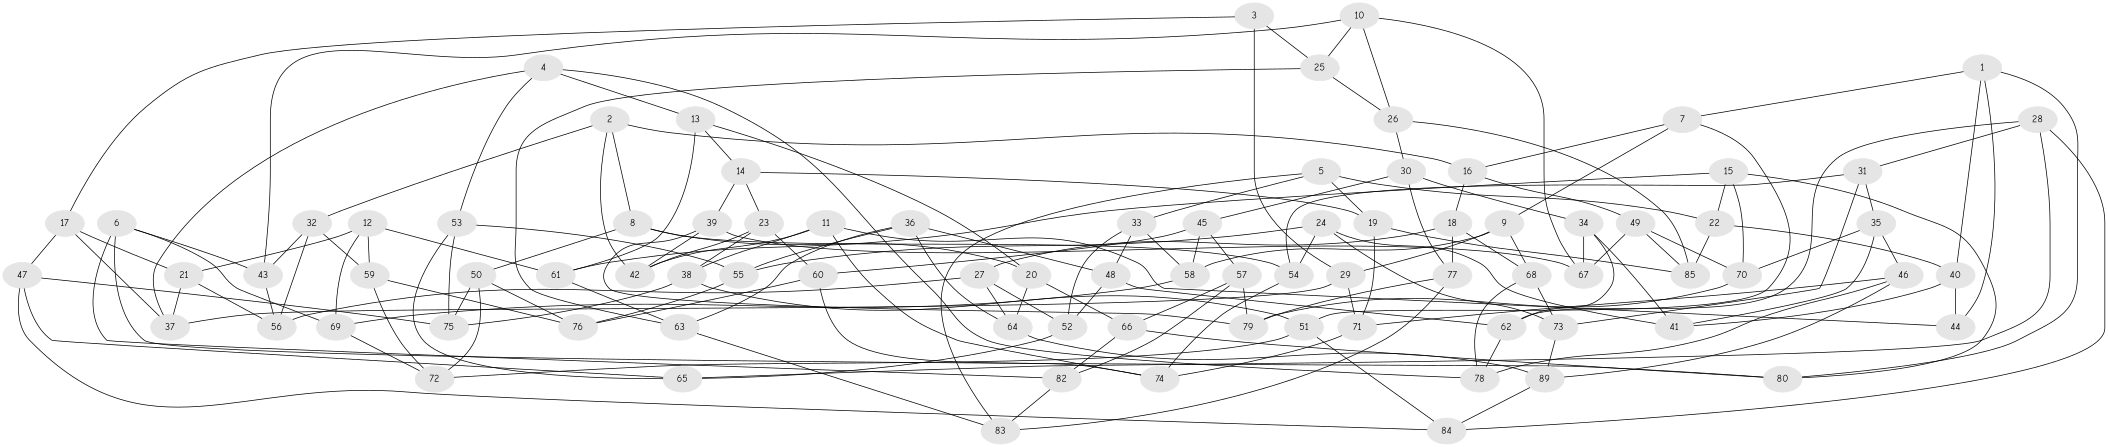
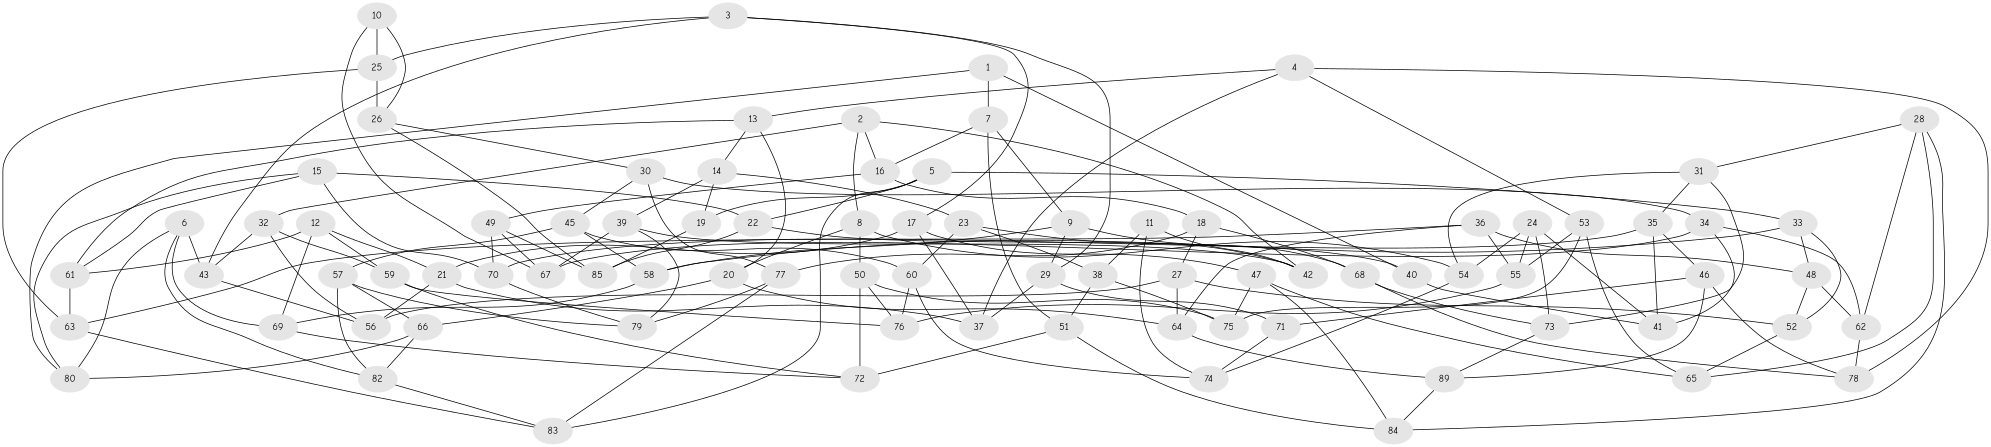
edge "10" -- "43": now "3" -- "43"
edge "19" -- "71": removed
node "44": removed
